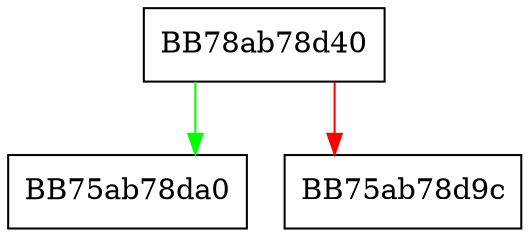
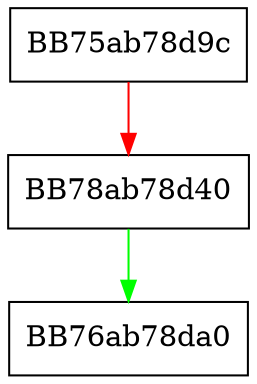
edge "BB78ab78d40" -> "BB75ab78d9c": reversed
node "BB75ab78da0": label "BB75ab78da0" -> "BB76ab78da0"
